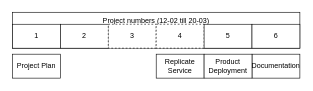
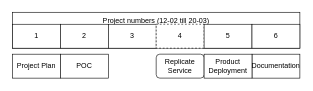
node "3": style dashed -> solid
node "POC": added
node "Replicate Service": shape rectangle -> rounded rectangle
